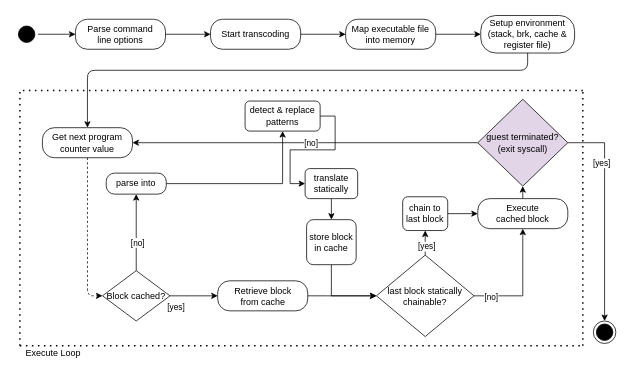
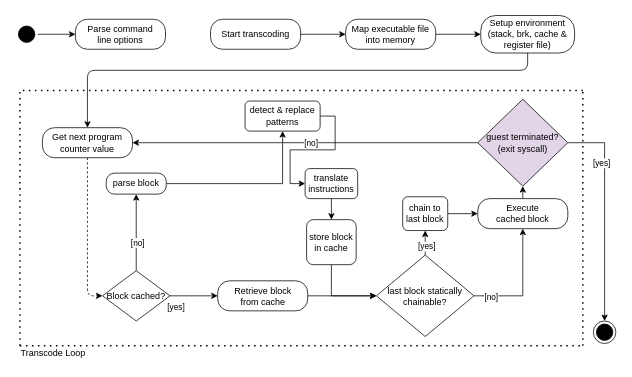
edge "Parse command line options" -> "Start transcoding": removed
node "parse into": label "parse into" -> "parse block"
node "translate statically": label "translate statically" -> "translate instructions"
node "Execute Loop": label "Execute Loop" -> "Transcode Loop"
